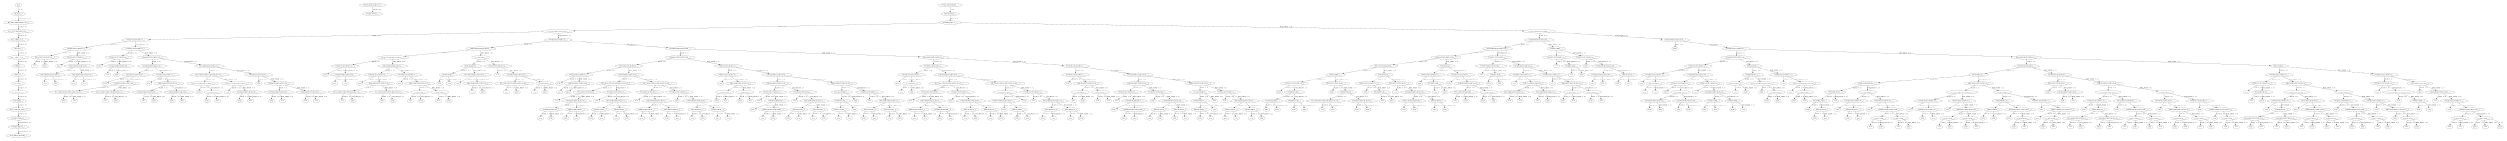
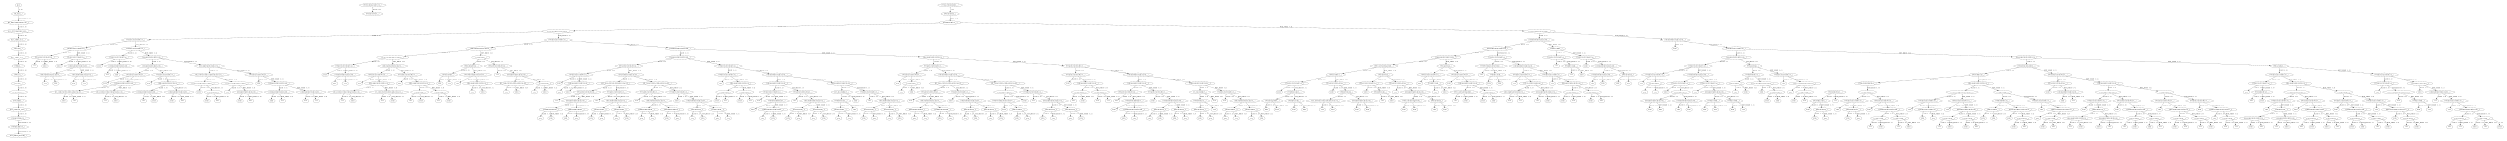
edge "CyyGetNextImmediate__1" -> "CyyGetNextWrite__4": removed, label "BLOCK 0.39"
